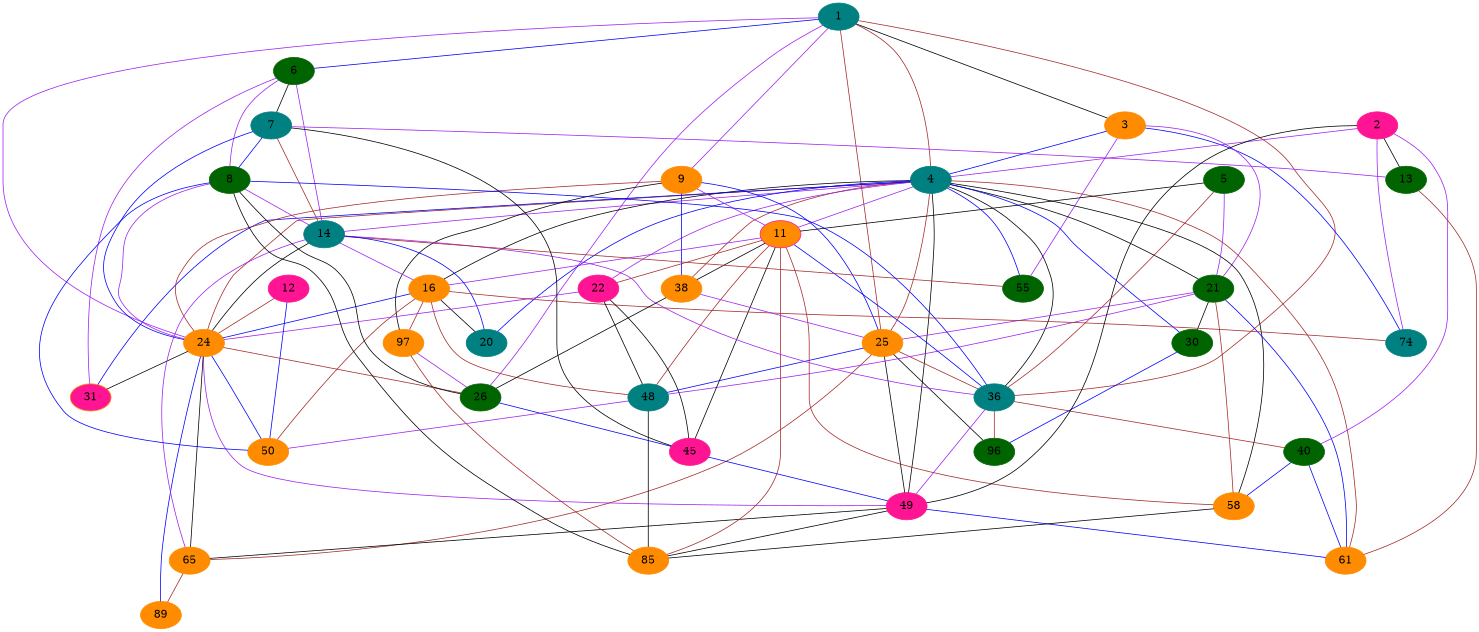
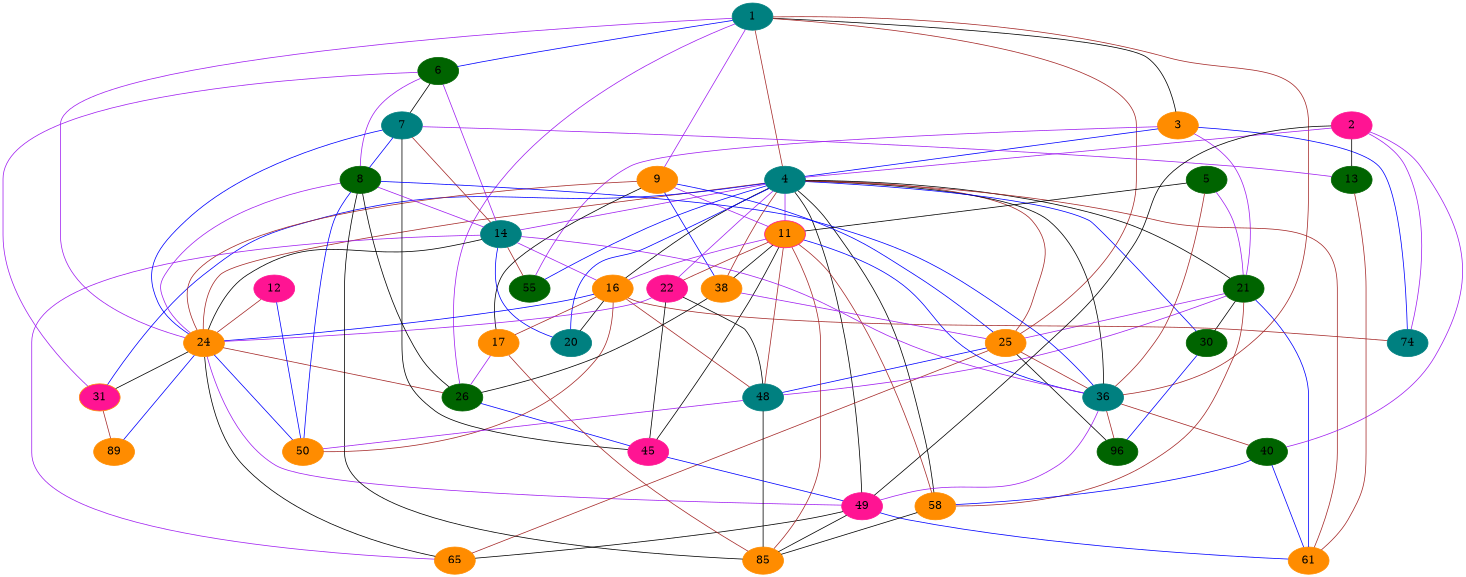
node "97": label "97" -> "17"
edge "25" -- "49": removed
edge "65" -- "89": now "31" -- "89"
